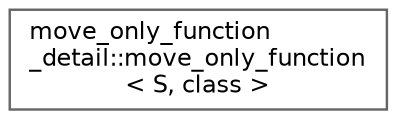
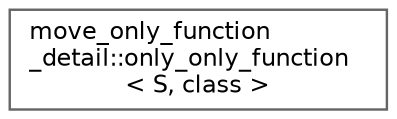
node "move_only_function _detail::move_only_function < S, class >": label "move_only_function _detail::move_only_function < S, class >" -> "move_only_function _detail::only_only_function < S, class >"
